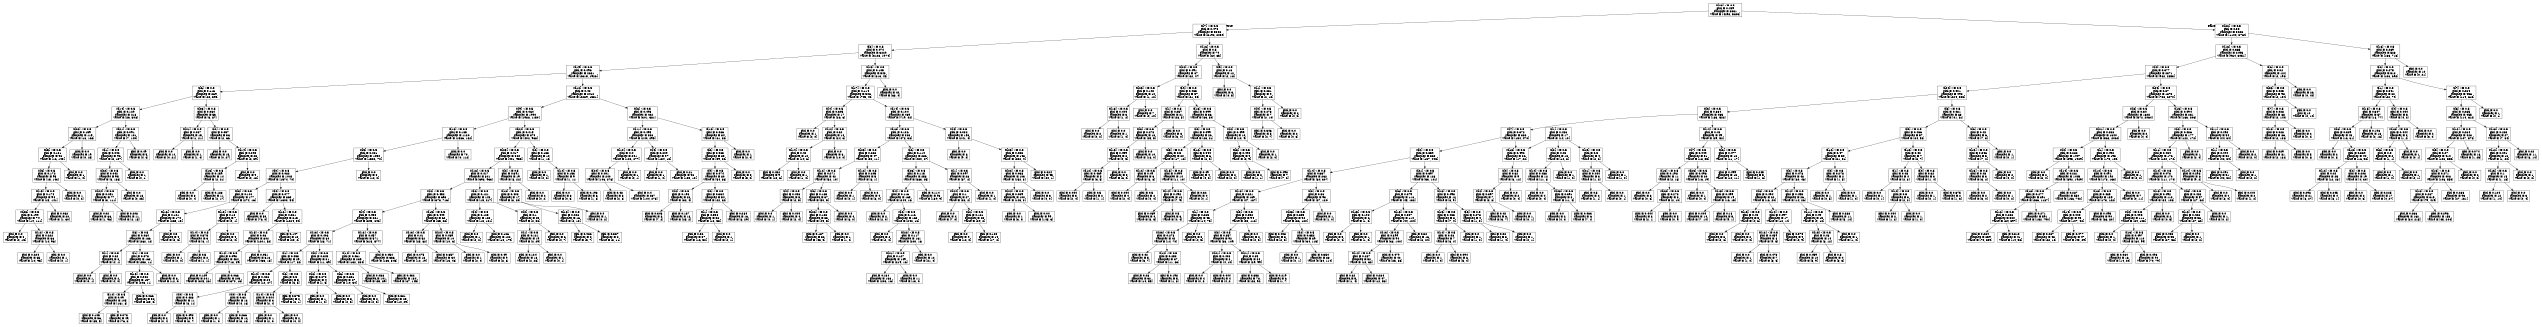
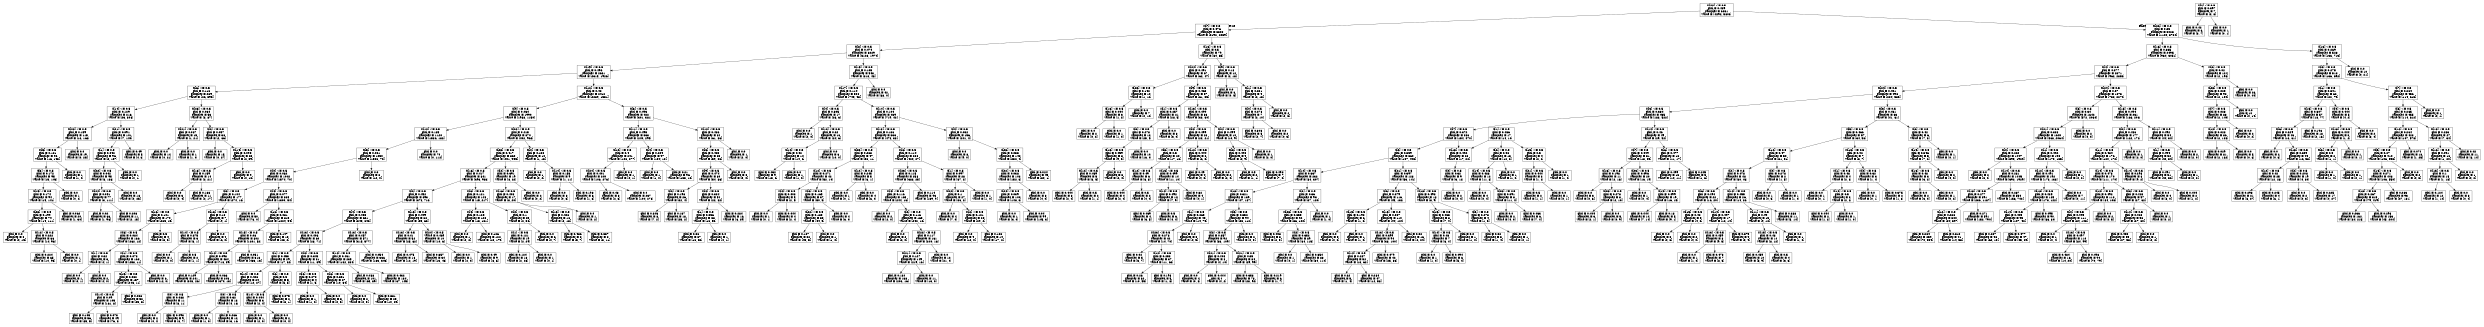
edge "X[0] <= 0.5 gini = 0.32 samples = 9 value = [3, 12]" -> "X[2] <= 0.5 gini = 0.397 samples = 7 value = [3, 8]": removed
node "X[24] <= 0.5 gini = 0.469 samples = 10 value = [10, 6]": label "X[24] <= 0.5 gini = 0.469 samples = 10 value = [10, 6]" -> "X[24] <= 0.5 value = 0.469 samples = 10 value = [10, 6]"
node "gini = 0.444 samples = 4 value = [4, 2]": label "gini = 0.444 samples = 4 value = [4, 2]" -> "gini = 0.444 gini = 4 value = [4, 2]"
